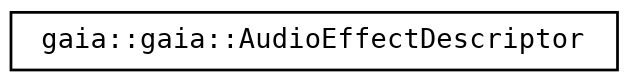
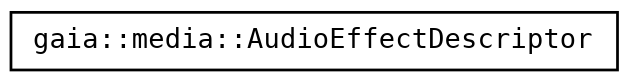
node "gaia::gaia::AudioEffectDescriptor": label "gaia::gaia::AudioEffectDescriptor" -> "gaia::media::AudioEffectDescriptor"
